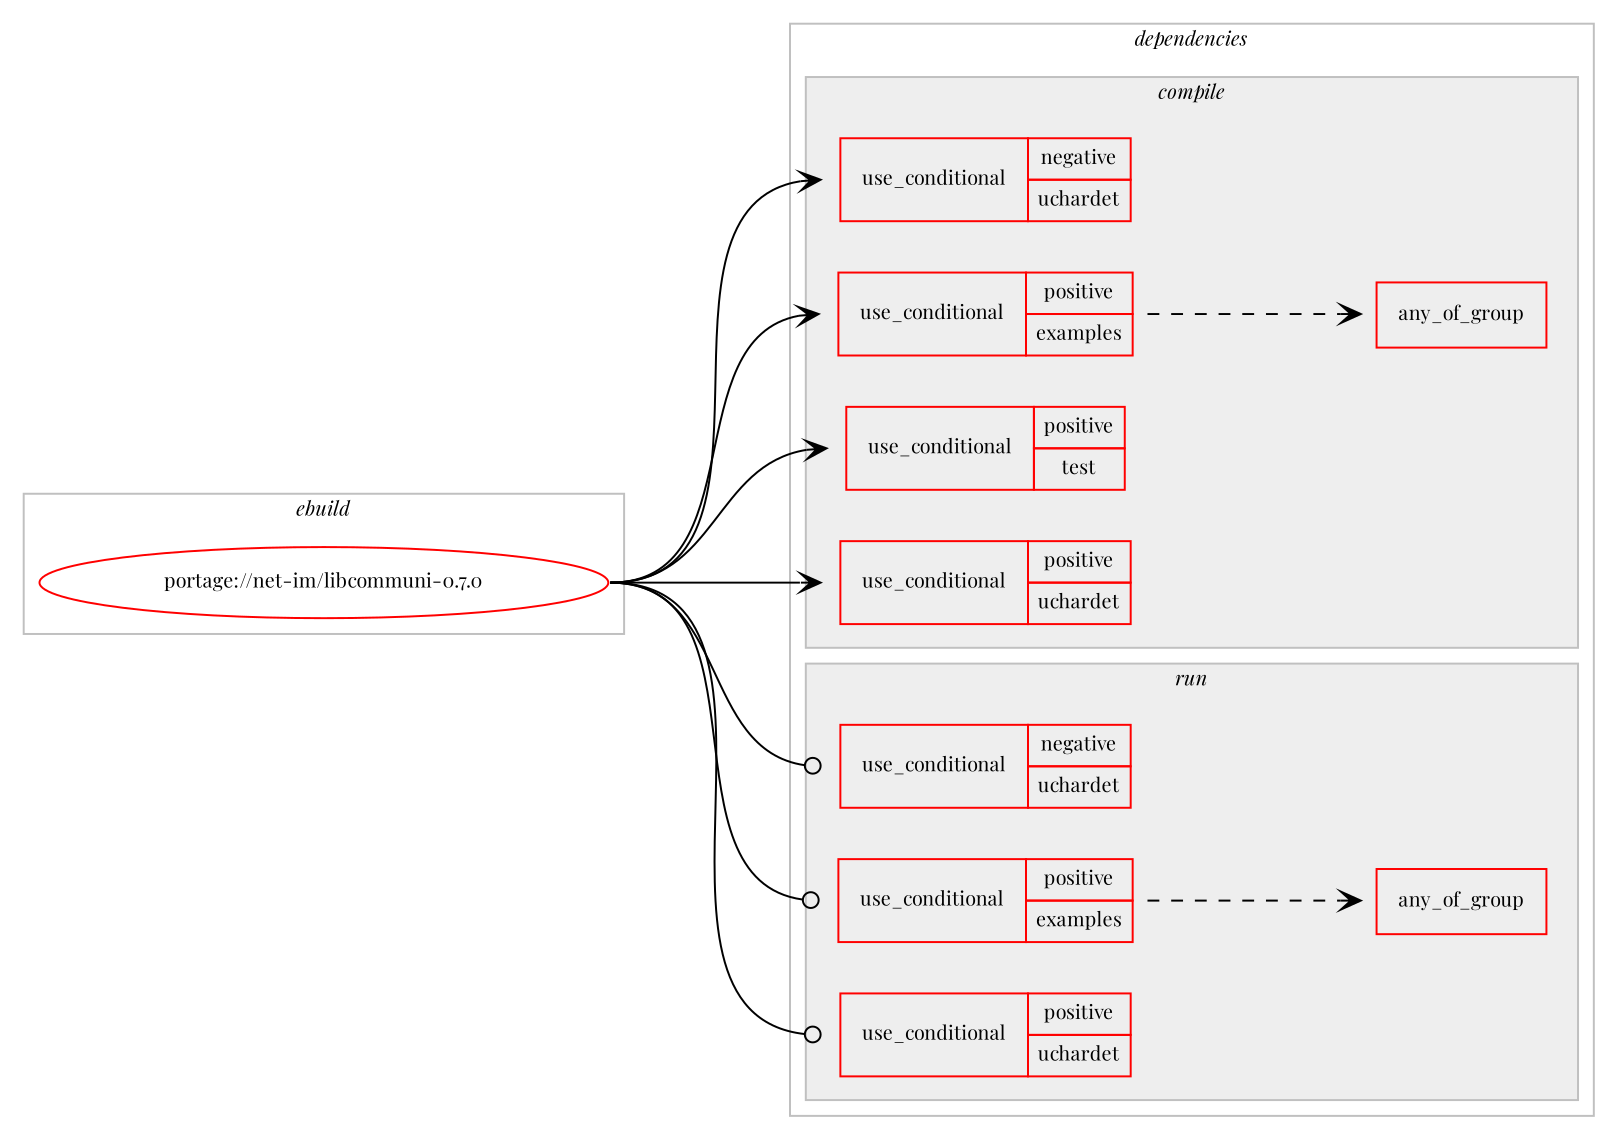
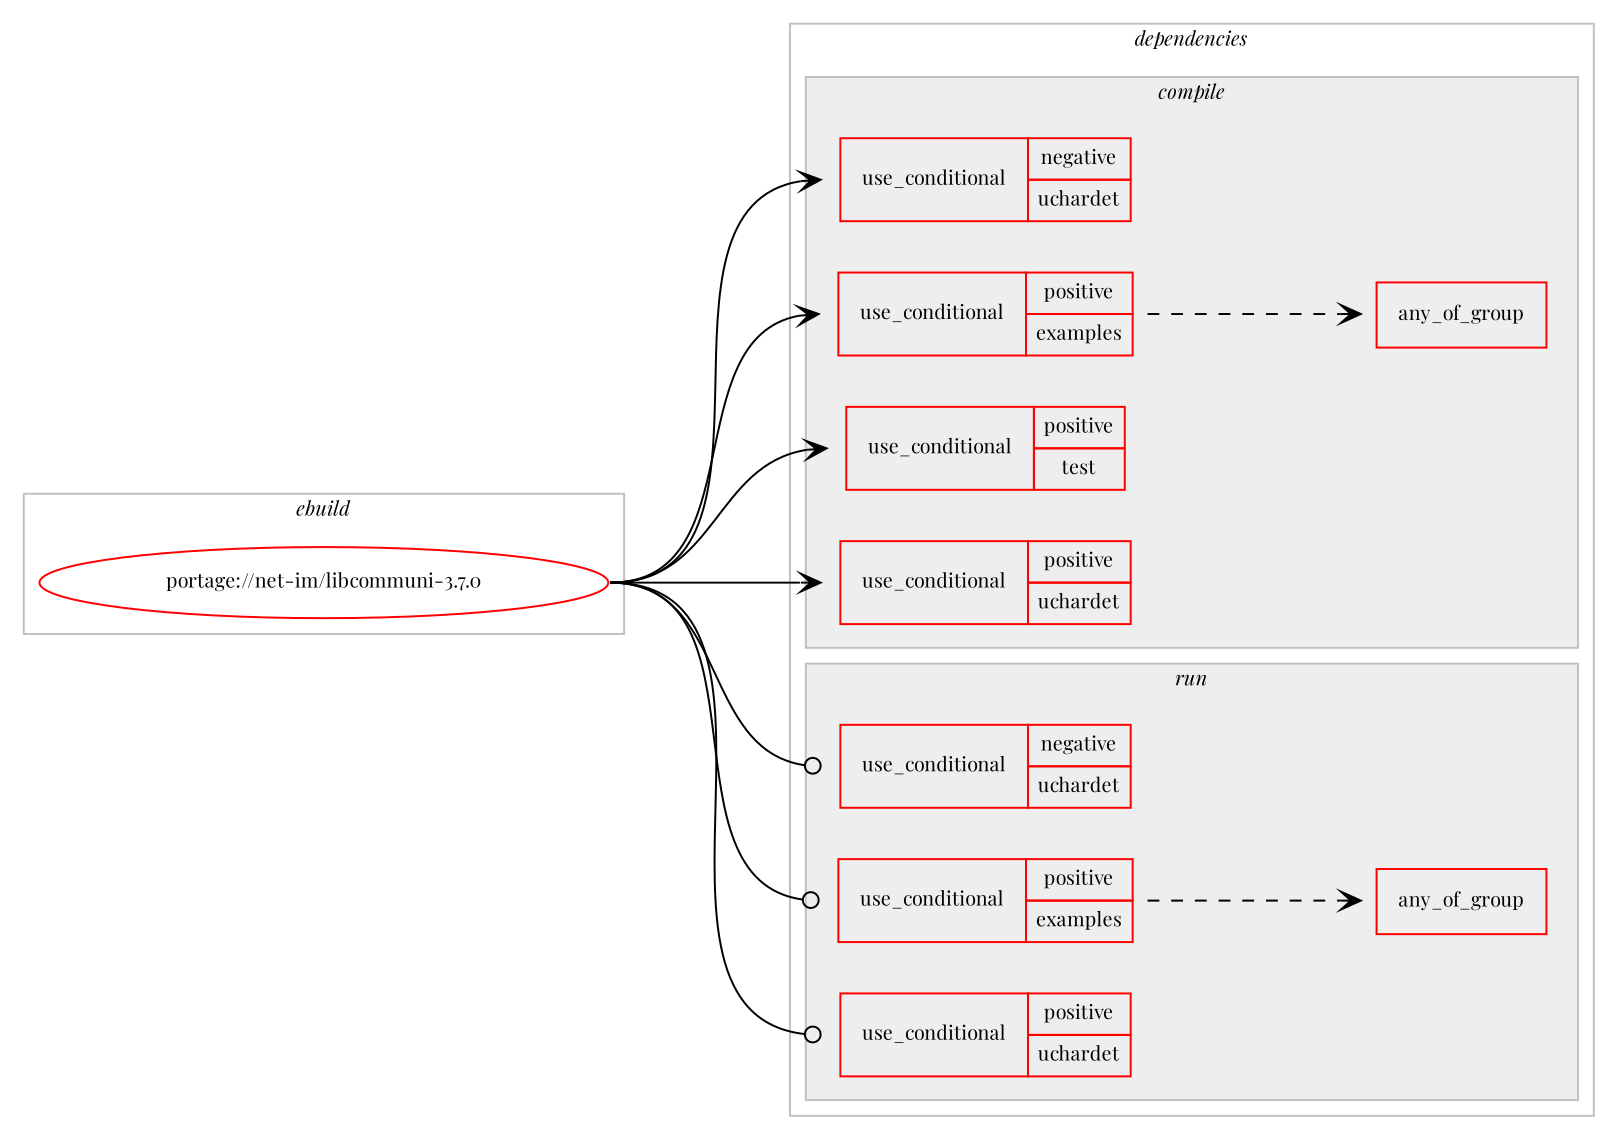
node "portage://net-im/libcommuni-0.7.0": label "portage://net-im/libcommuni-0.7.0" -> "portage://net-im/libcommuni-3.7.0"
